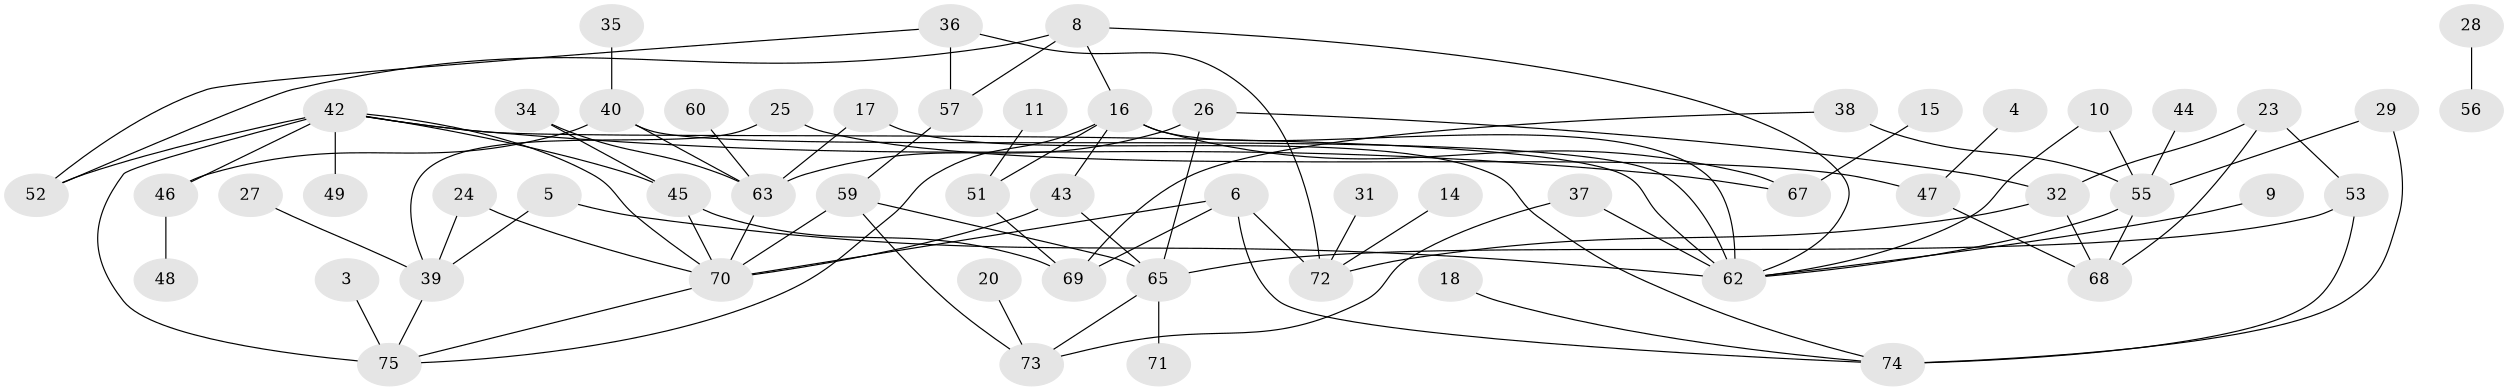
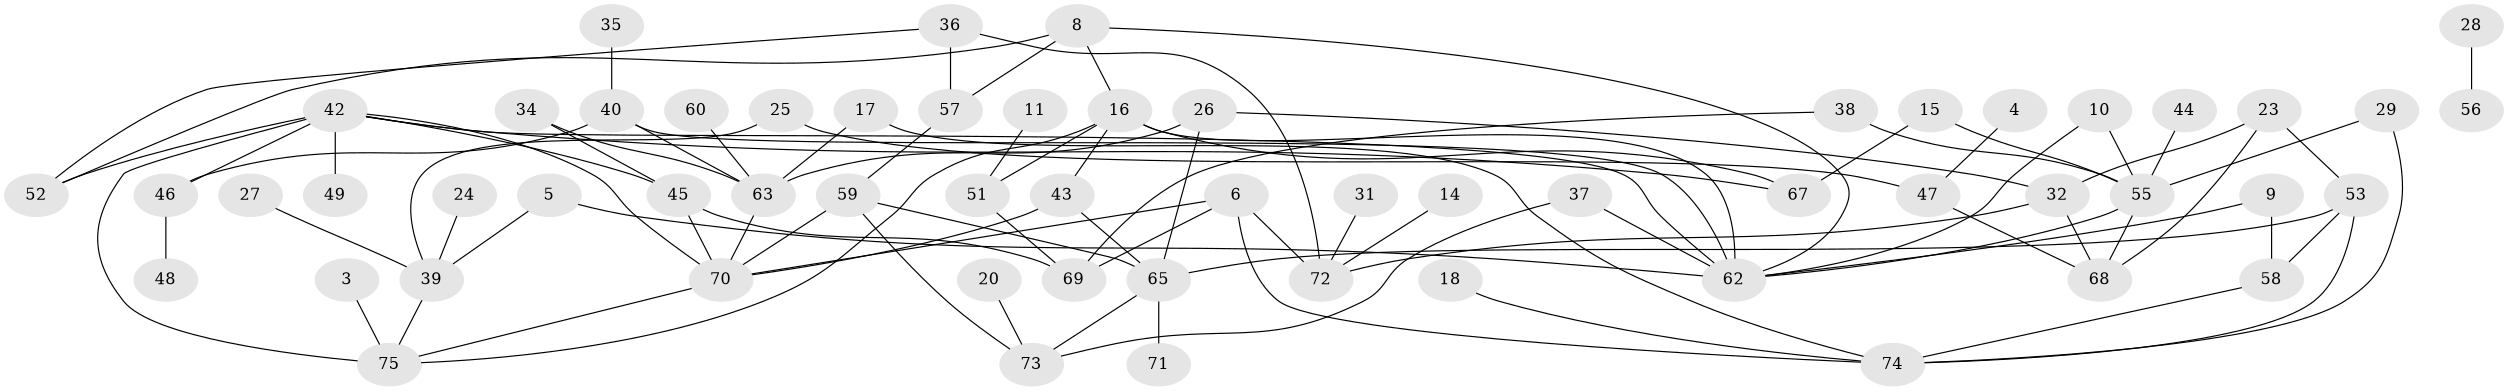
edge "15" -- "55": added
edge "24" -- "70": removed
node "58": added
